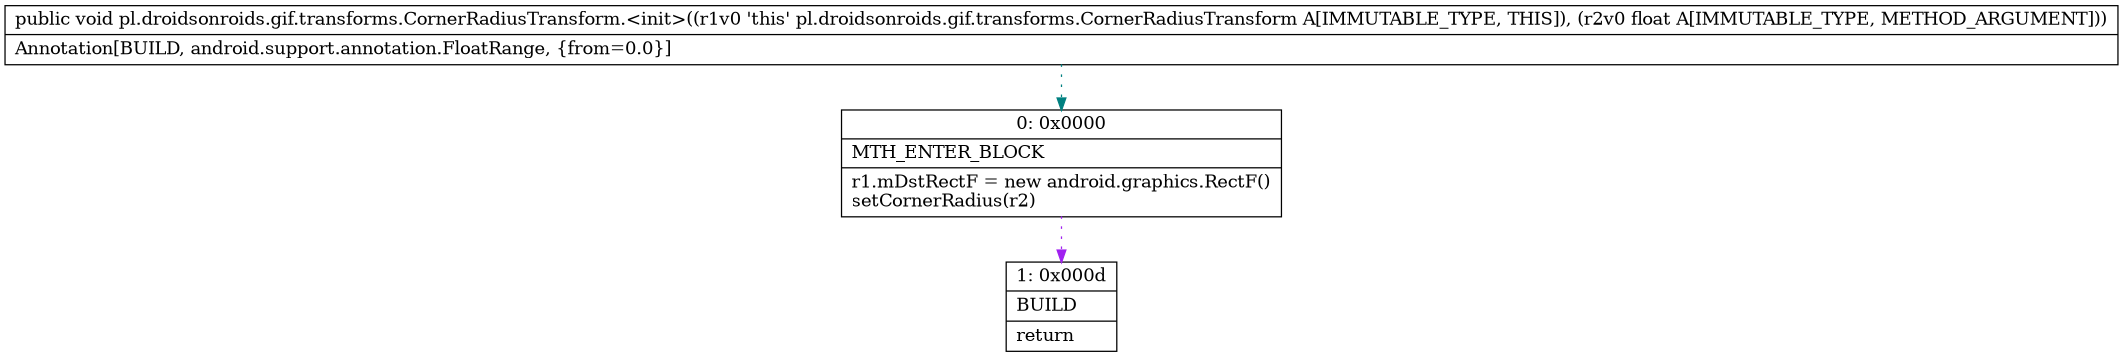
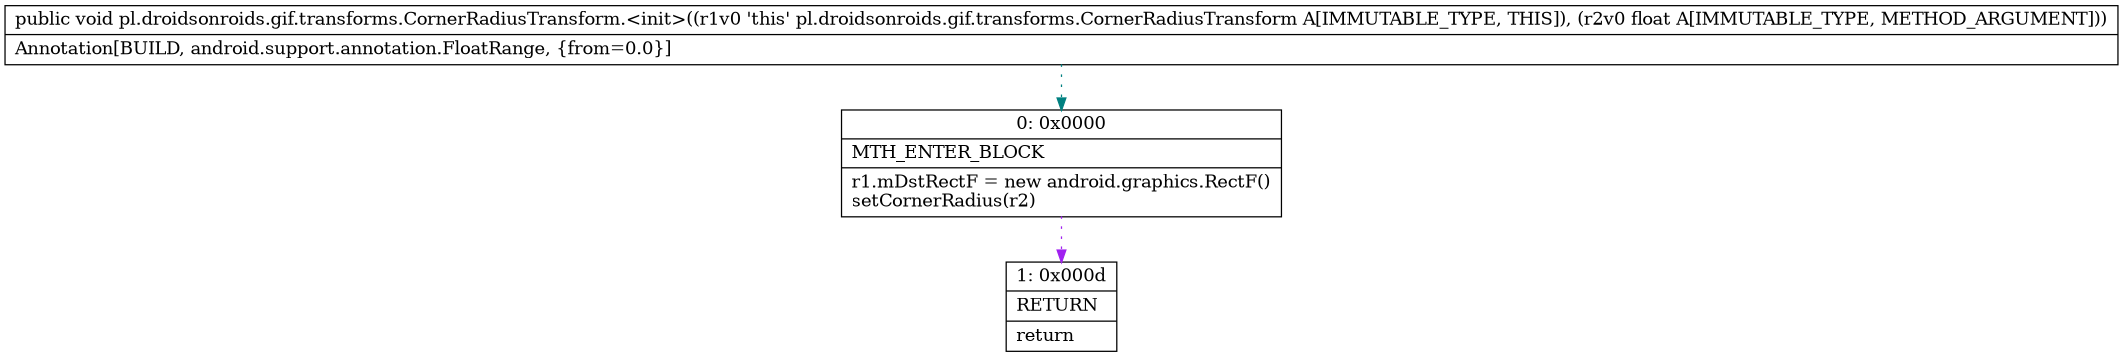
node "1: 0x000d": text "BUILD" -> "RETURN"
